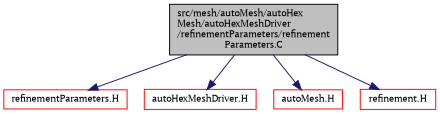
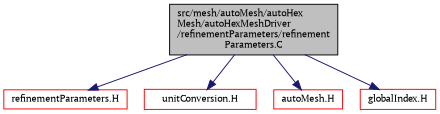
node "autoHexMeshDriver.H": label "autoHexMeshDriver.H" -> "unitConversion.H"
node "refinement.H": label "refinement.H" -> "globalIndex.H"
